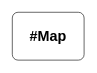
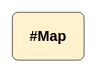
node "#Map": fillcolor #ffffff -> #fff2cc
